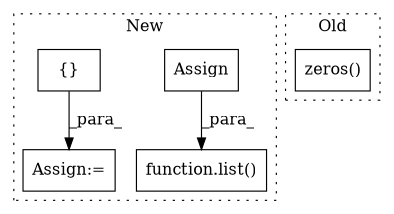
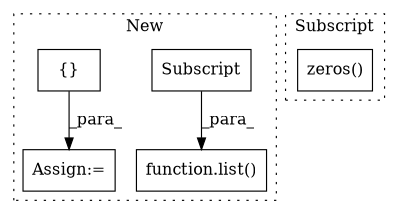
cluster "Old": label "Old" -> "Subscript"
node "Assign": label "Assign" -> "Subscript"
